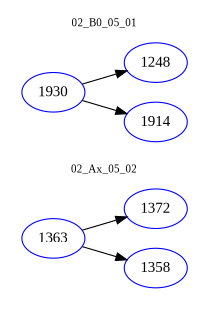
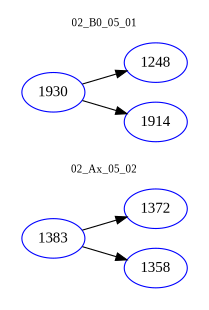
node "1363": label "1363" -> "1383"
